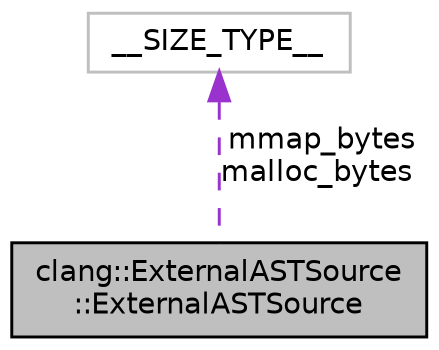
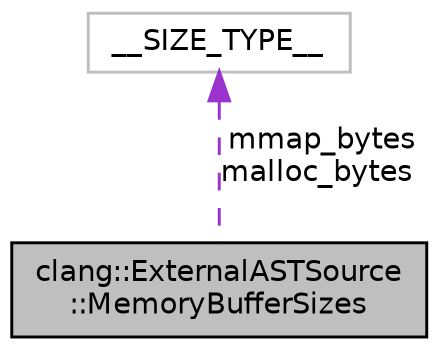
node "clang::ExternalASTSource ::ExternalASTSource": label "clang::ExternalASTSource ::ExternalASTSource" -> "clang::ExternalASTSource ::MemoryBufferSizes"
